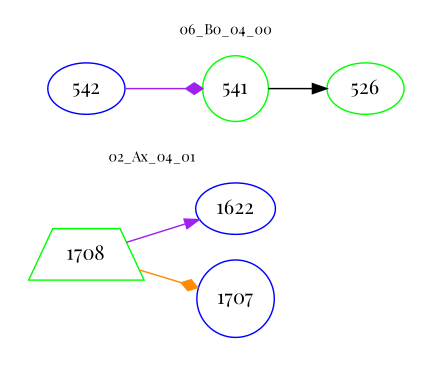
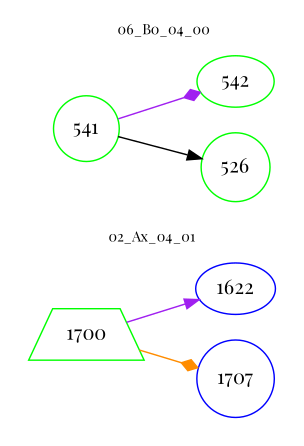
node "542": color blue -> green
edge "542" -> "541": reversed
node "526": shape ellipse -> circle
node "1708": label "1708" -> "1700"
